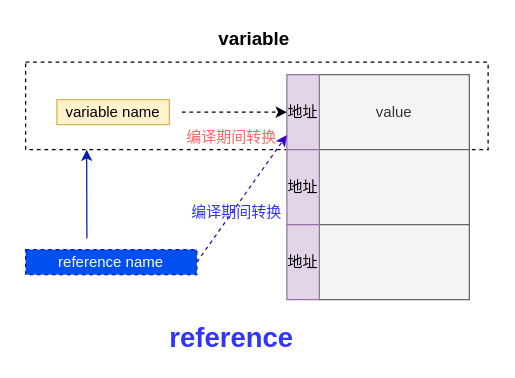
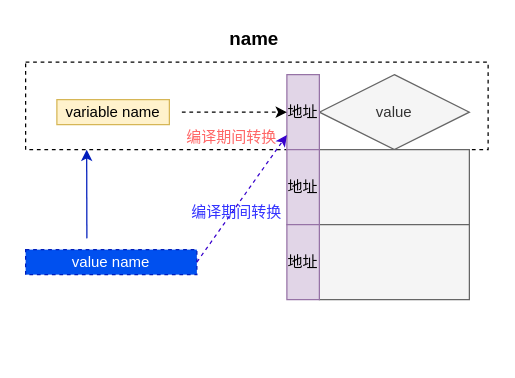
node "variable": label "variable" -> "name"
node "value": shape rectangle -> diamond
node "reference name": label "reference name" -> "value name"
node "reference": removed
